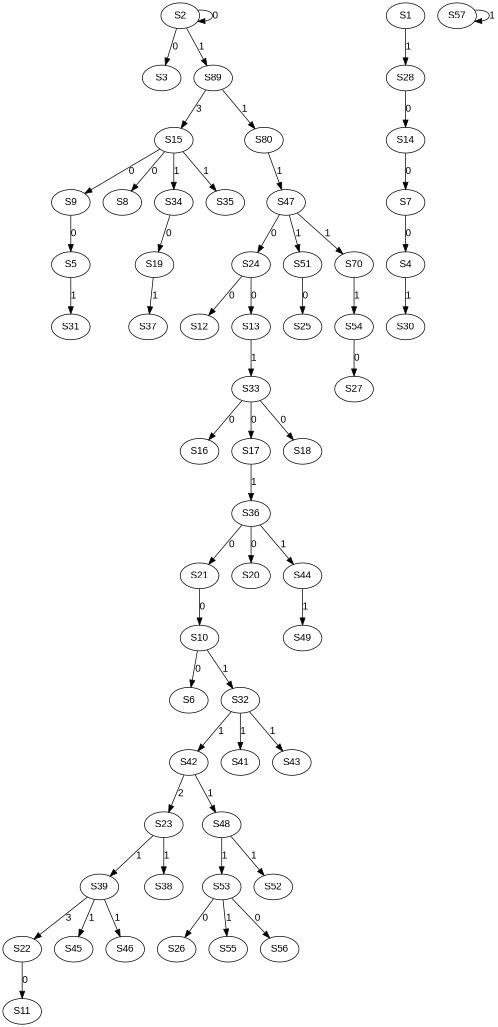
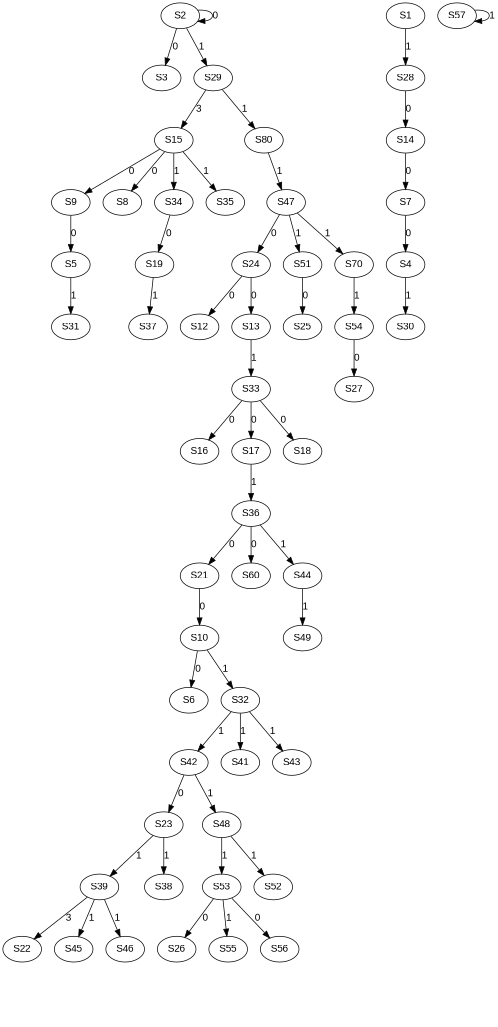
node "S89": label "S89" -> "S29"
node "S20": label "S20" -> "S60"
edge "S42" -> "S23": label "2" -> "0"
node "S11": removed
